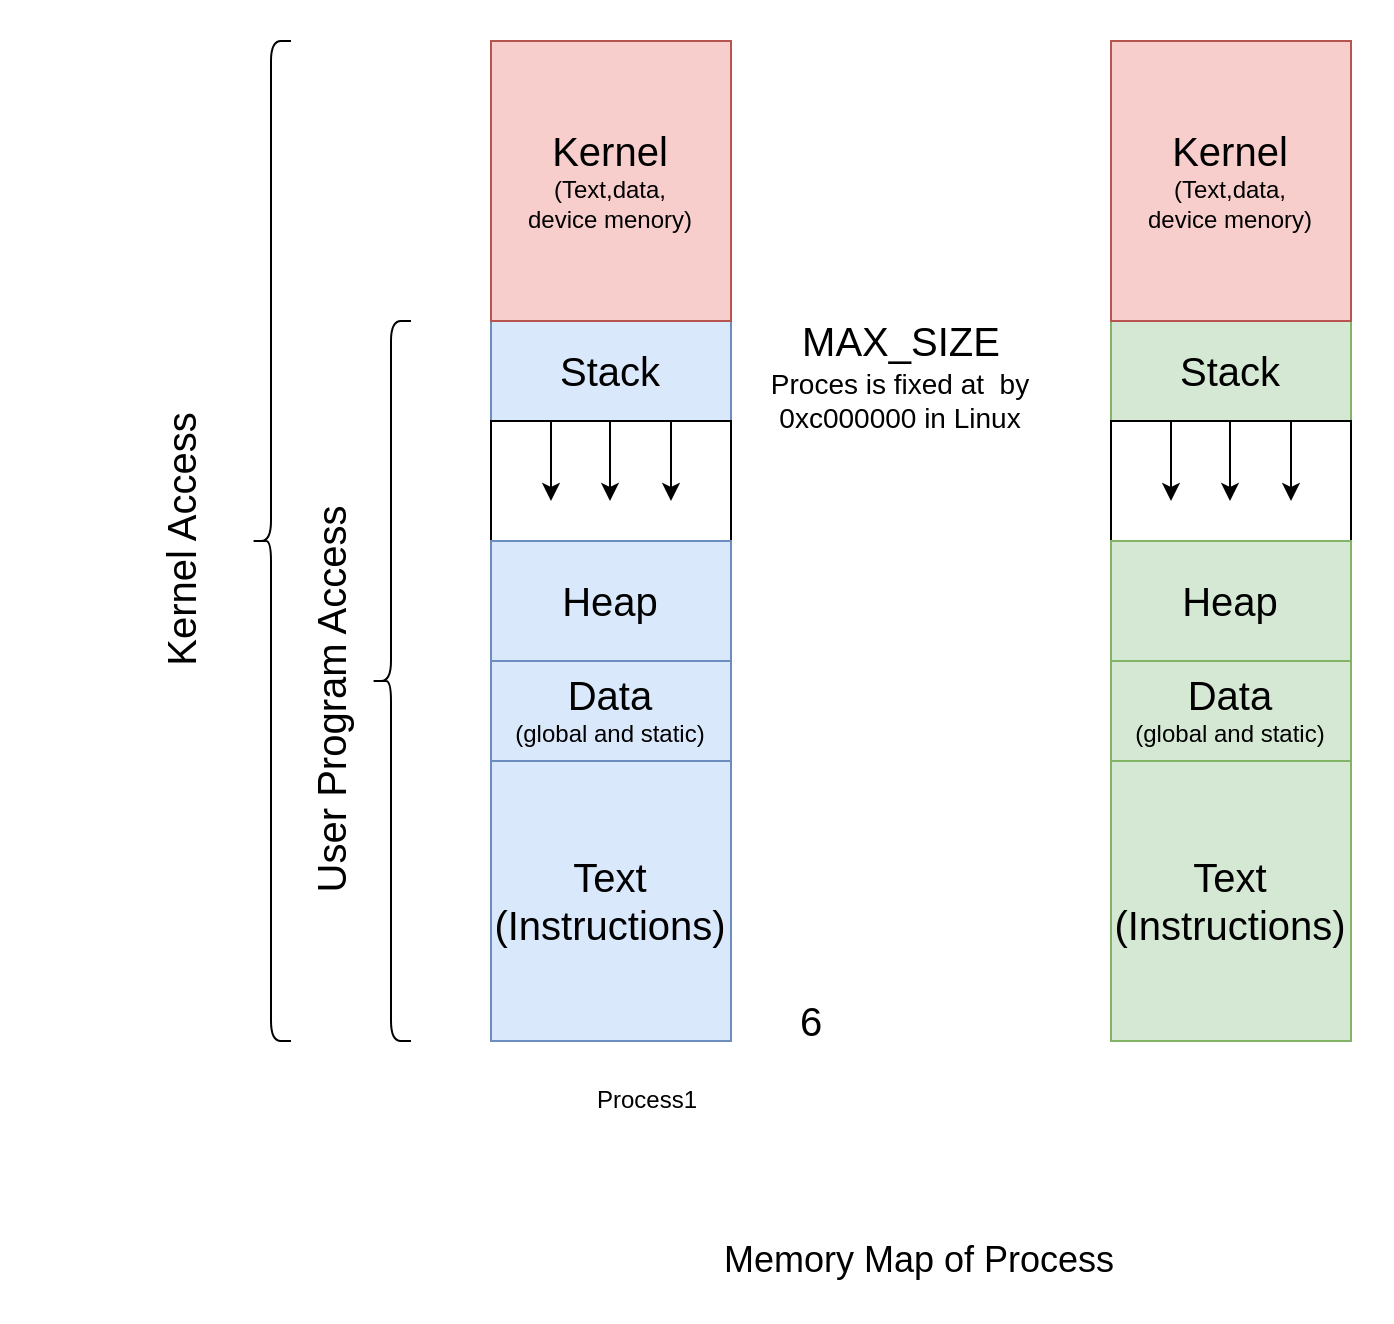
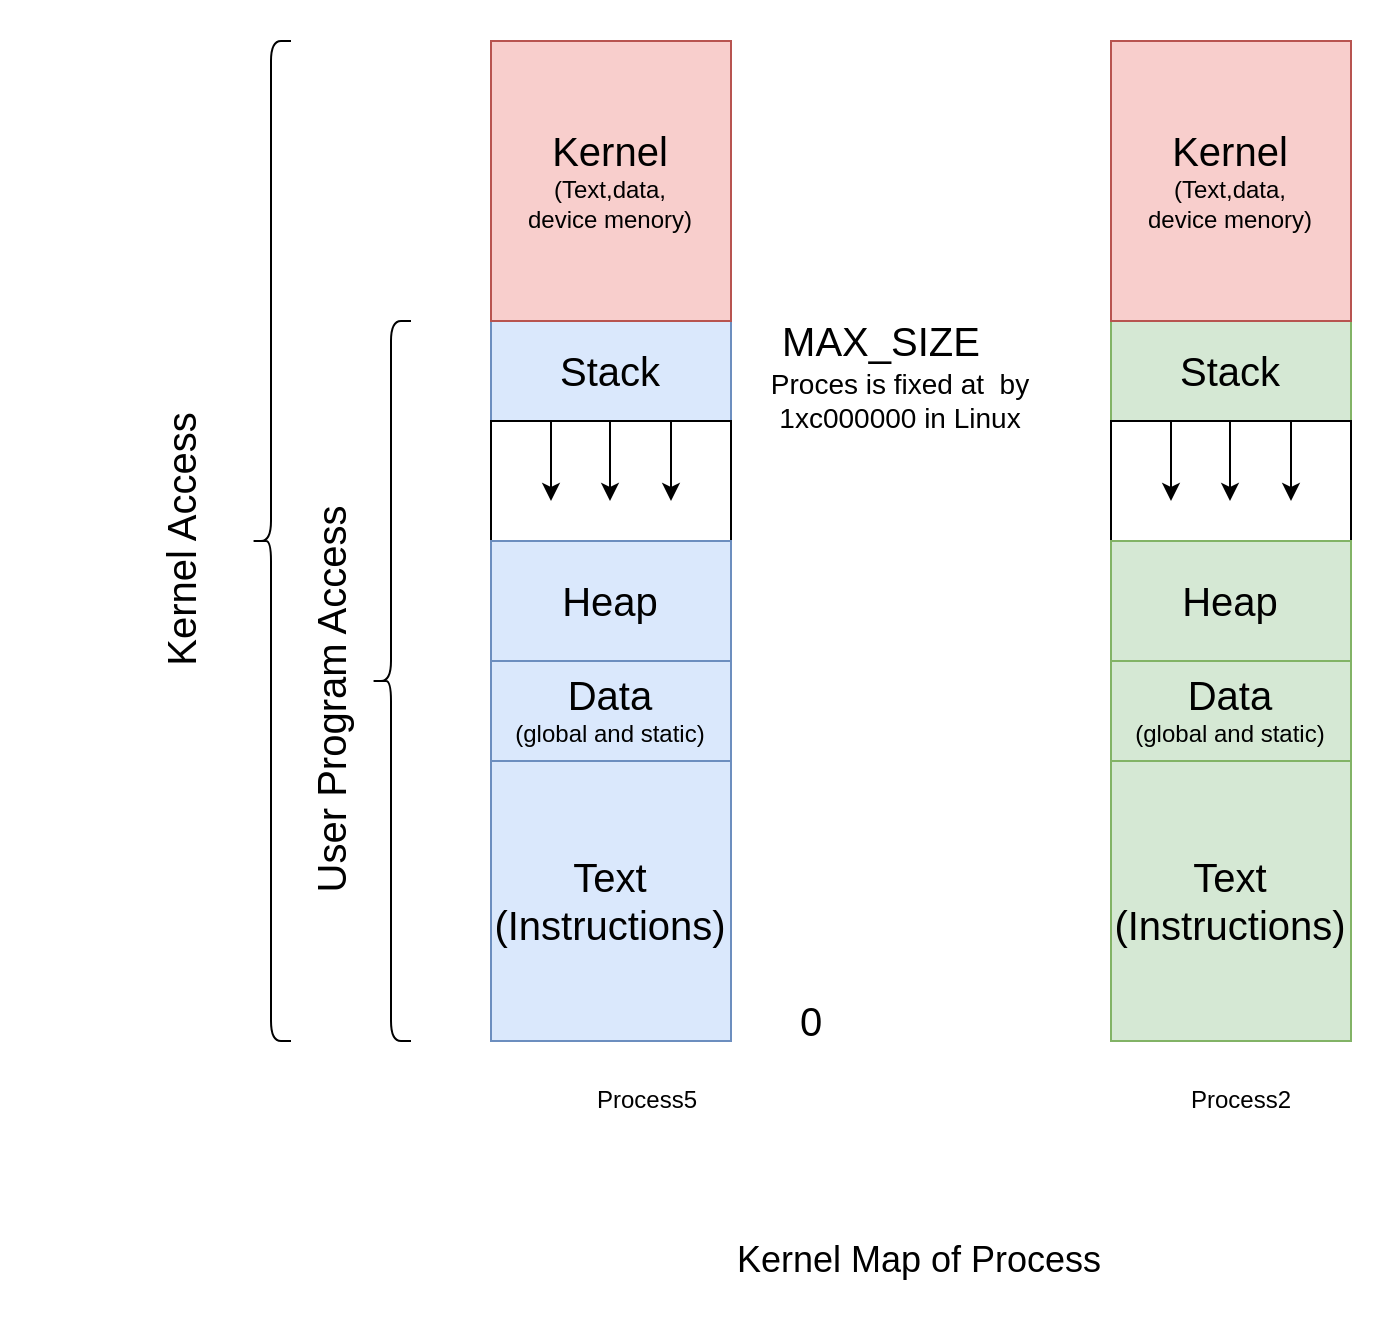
node "MAX_SIZE": moved (901, 341) -> (881, 341)
node "Proces is fixed at by 0xc000000 in Linux": label "Proces is fixed at by 0xc000000 in Linux" -> "Proces is fixed at by 1xc000000 in Linux"
node "6": label "6" -> "0"
node "Process1": label "Process1" -> "Process5"
node "Process2": added
node "Memory Map of Process": label "Memory Map of Process" -> "Kernel Map of Process"
